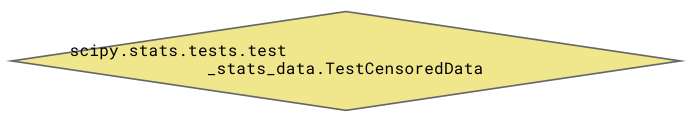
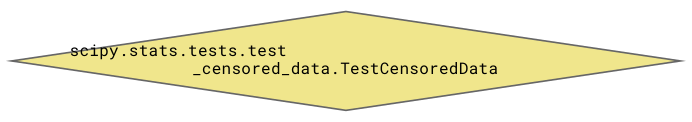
node "scipy.stats.tests.test _stats_data.TestCensoredData": label "scipy.stats.tests.test _stats_data.TestCensoredData" -> "scipy.stats.tests.test _censored_data.TestCensoredData"
